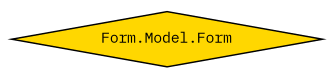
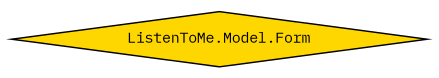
node "Form.Model.Form": label "Form.Model.Form" -> "ListenToMe.Model.Form"
